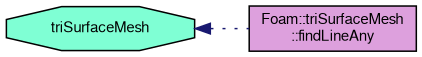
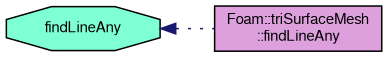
node "triSurfaceMesh": label "triSurfaceMesh" -> "findLineAny"
